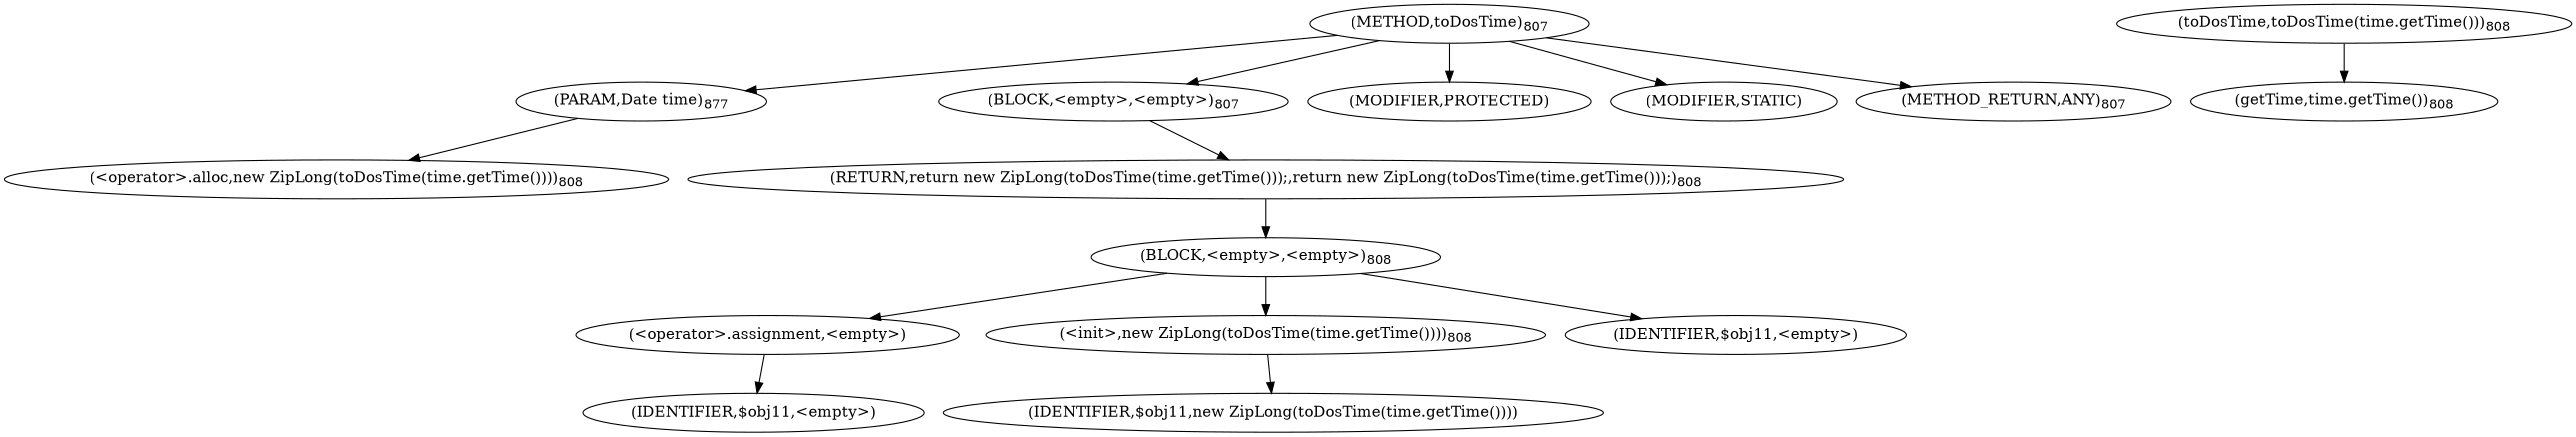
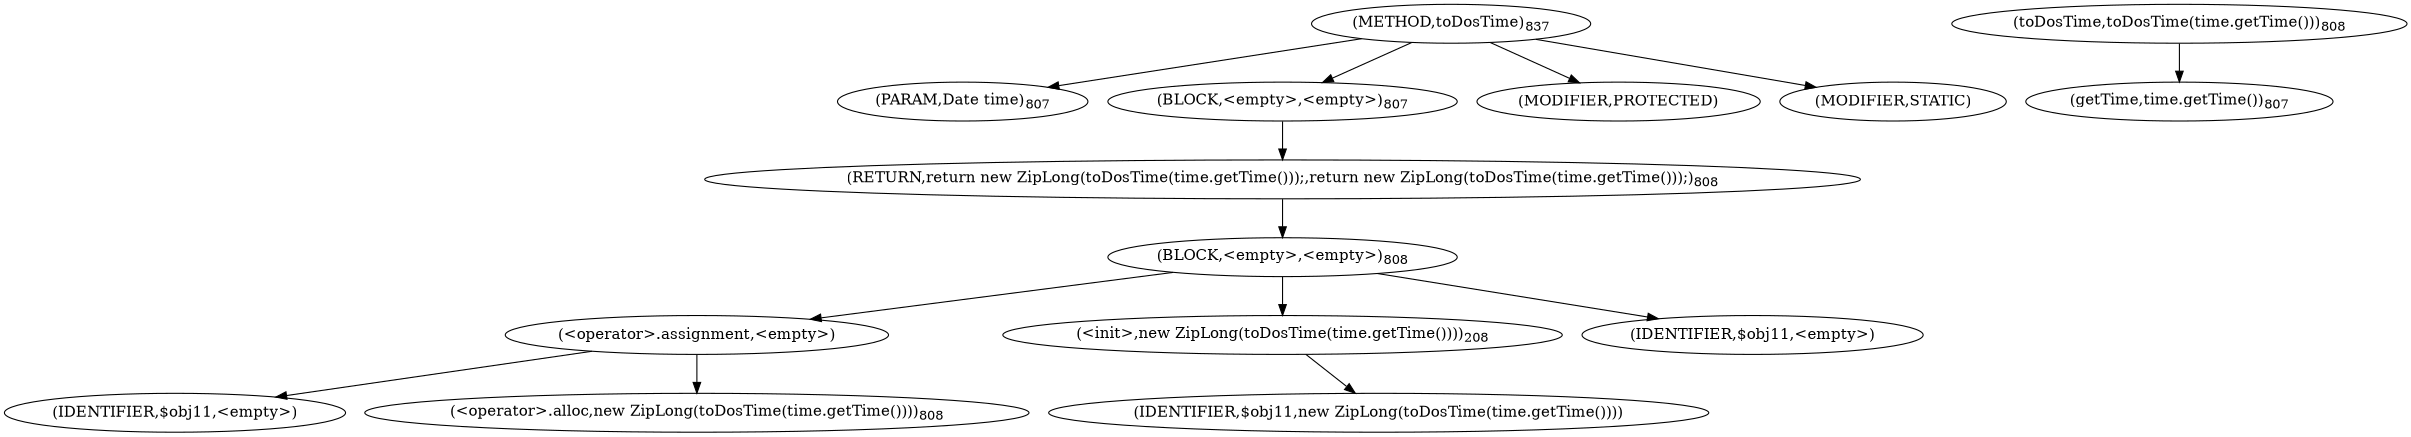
node "(METHOD,toDosTime)": text "807" -> "837"
node "(PARAM,Date time)": text "877" -> "807"
node "(getTime,time.getTime())": text "808" -> "807"
node "(METHOD_RETURN,ANY)": removed
edge "(PARAM,Date time)" -> "(<operator>.alloc,new ZipLong(toDosTime(time.getTime())))": now "(<operator>.assignment,<empty>)" -> "(<operator>.alloc,new ZipLong(toDosTime(time.getTime())))"
node "(<init>,new ZipLong(toDosTime(time.getTime())))": text "808" -> "208"
